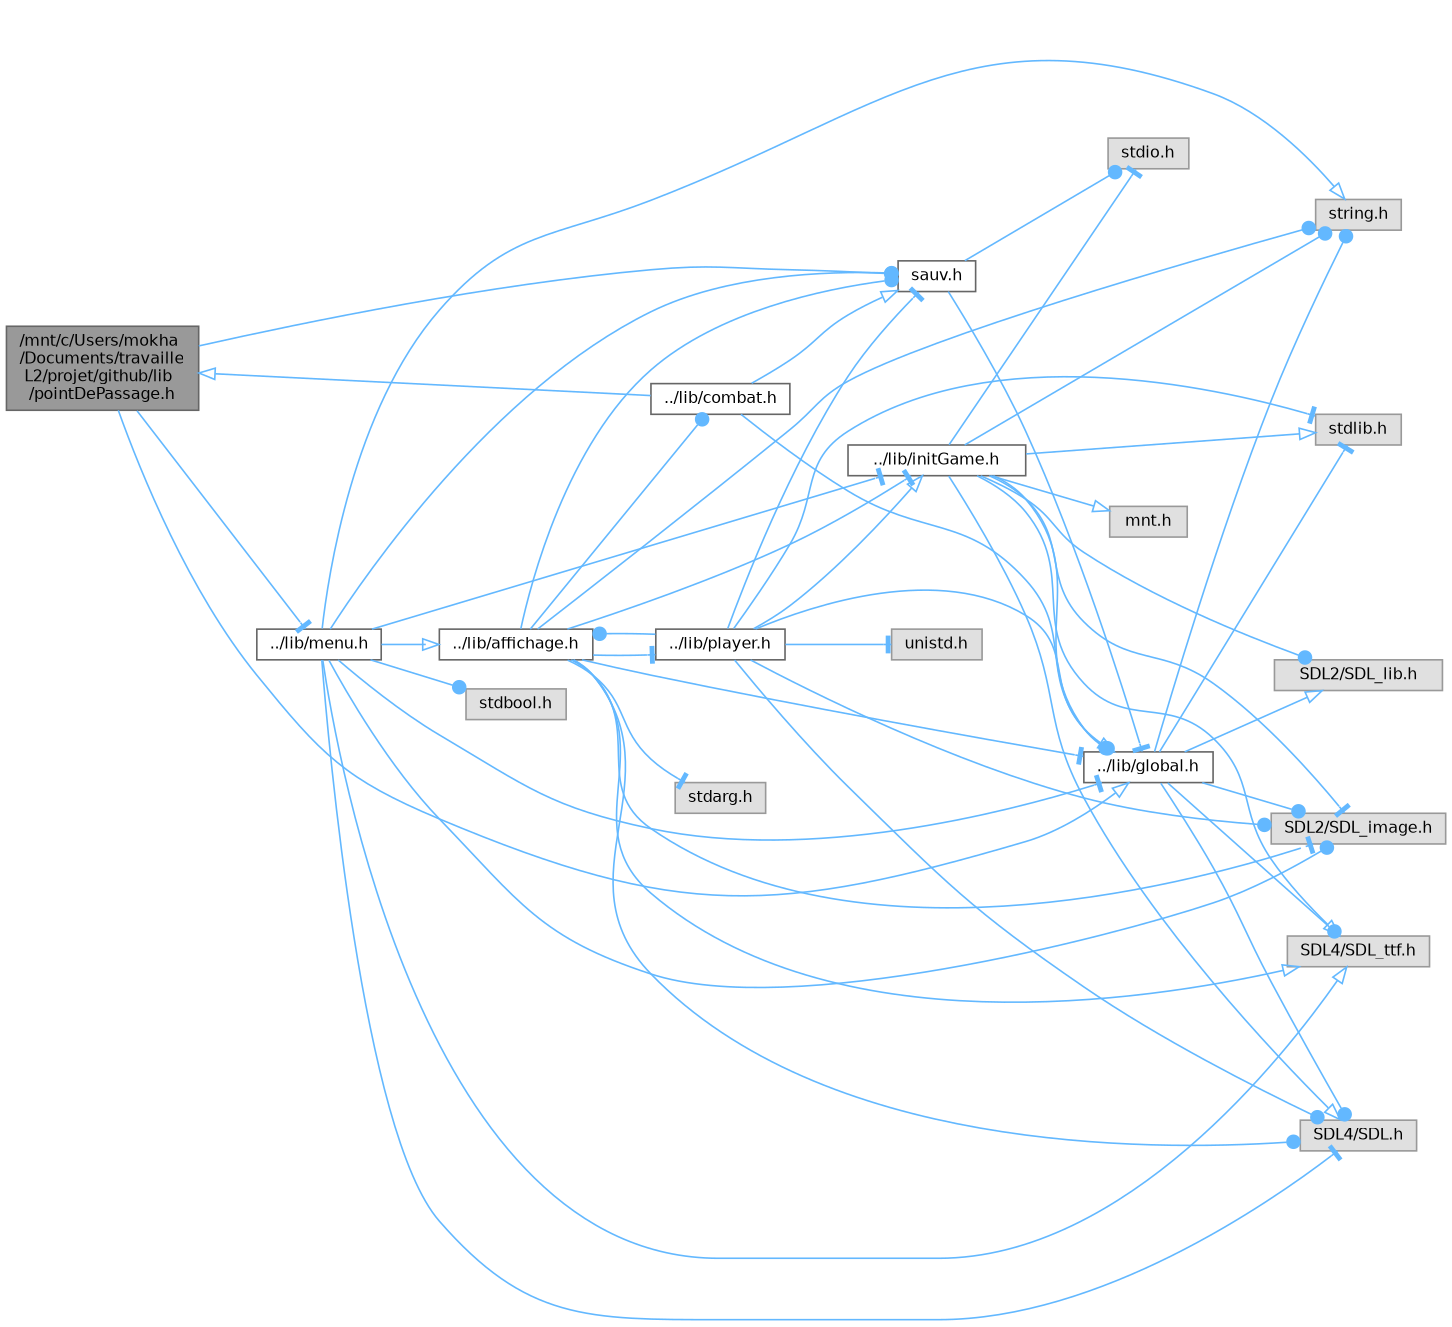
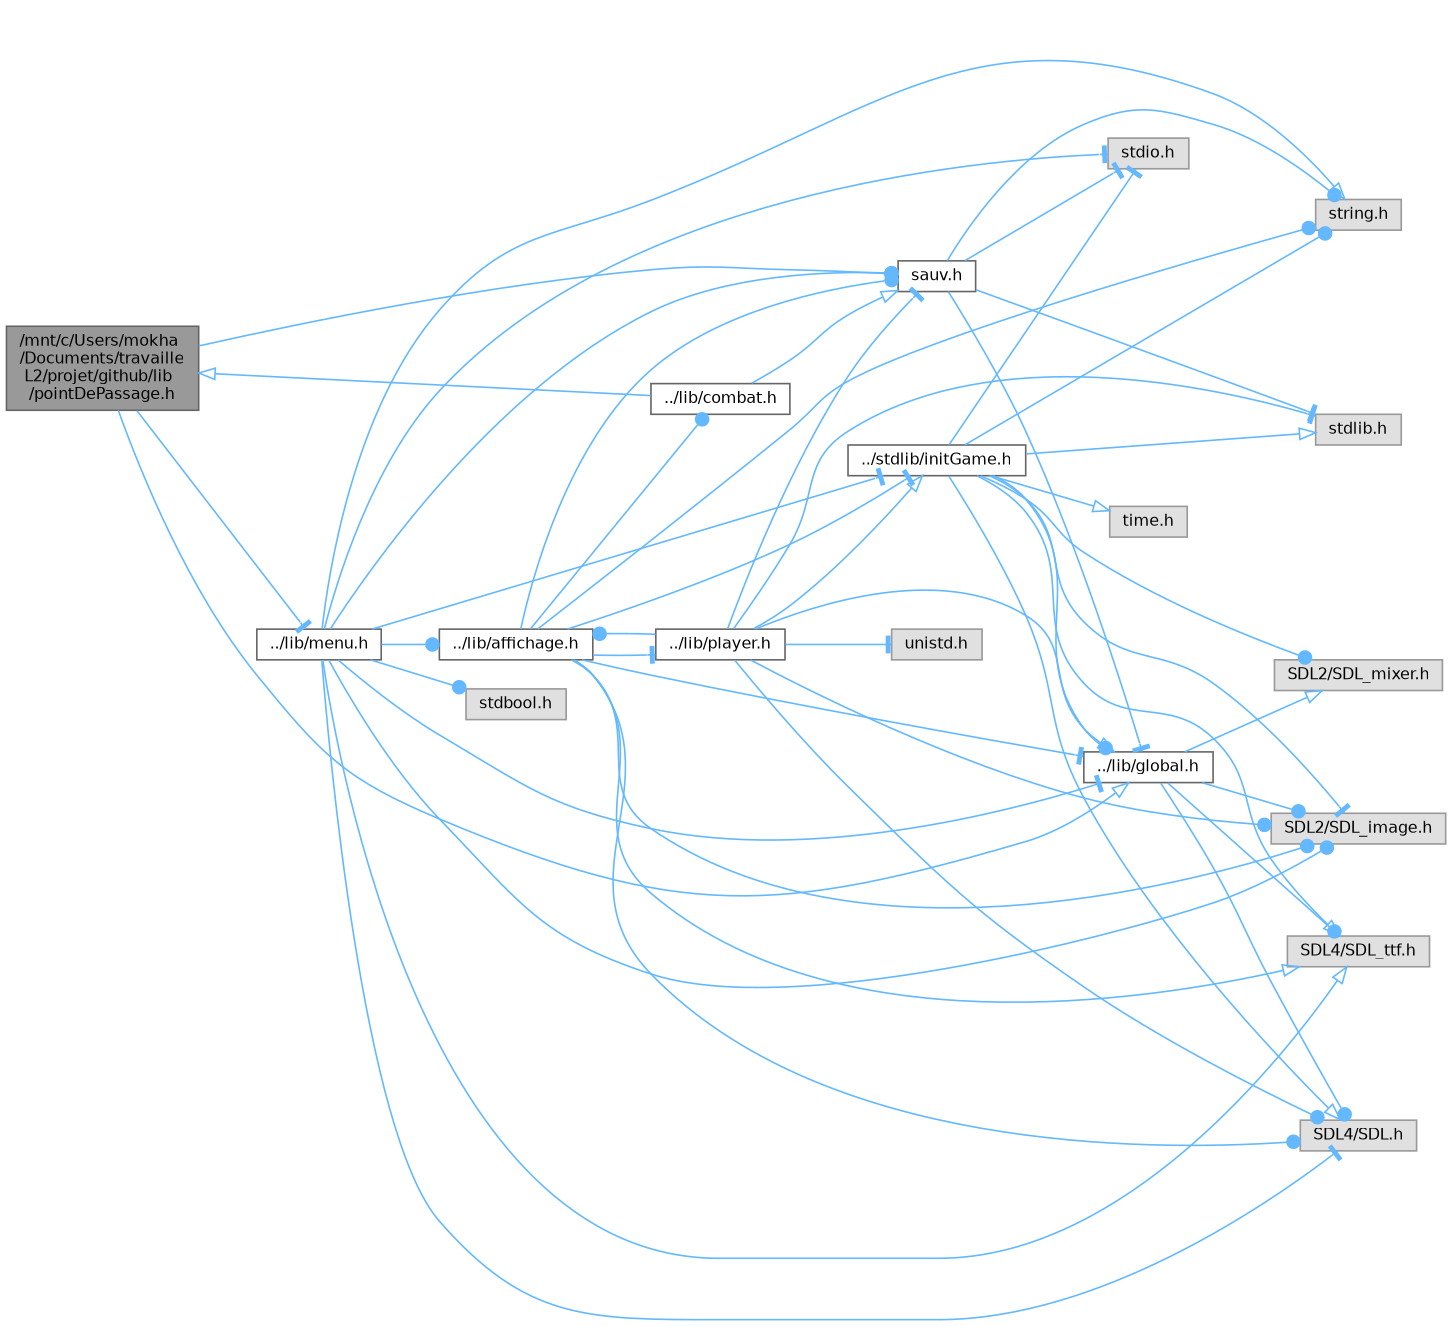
edge "sauv.h" -> "stdio.h": arrowhead dot -> tee
edge "../lib/menu.h" -> "stdio.h": added
node "../lib/initGame.h": label "../lib/initGame.h" -> "../stdlib/initGame.h"
edge "../lib/global.h" -> "string.h": now "sauv.h" -> "string.h"
node "mnt.h": label "mnt.h" -> "time.h"
edge "../lib/combat.h" -> "../lib/global.h": removed
edge "../lib/global.h" -> "stdlib.h": now "sauv.h" -> "stdlib.h"
edge "../lib/menu.h" -> "../lib/affichage.h": arrowhead onormal -> dot
node "SDL2/SDL_lib.h": label "SDL2/SDL_lib.h" -> "SDL2/SDL_mixer.h"
node "stdarg.h": removed
edge "../lib/affichage.h" -> "SDL2/SDL_image.h": arrowhead tee -> dot
